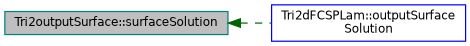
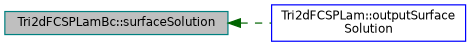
node "Tri2outputSurface::surfaceSolution": label "Tri2outputSurface::surfaceSolution" -> "Tri2dFCSPLamBc::surfaceSolution"
